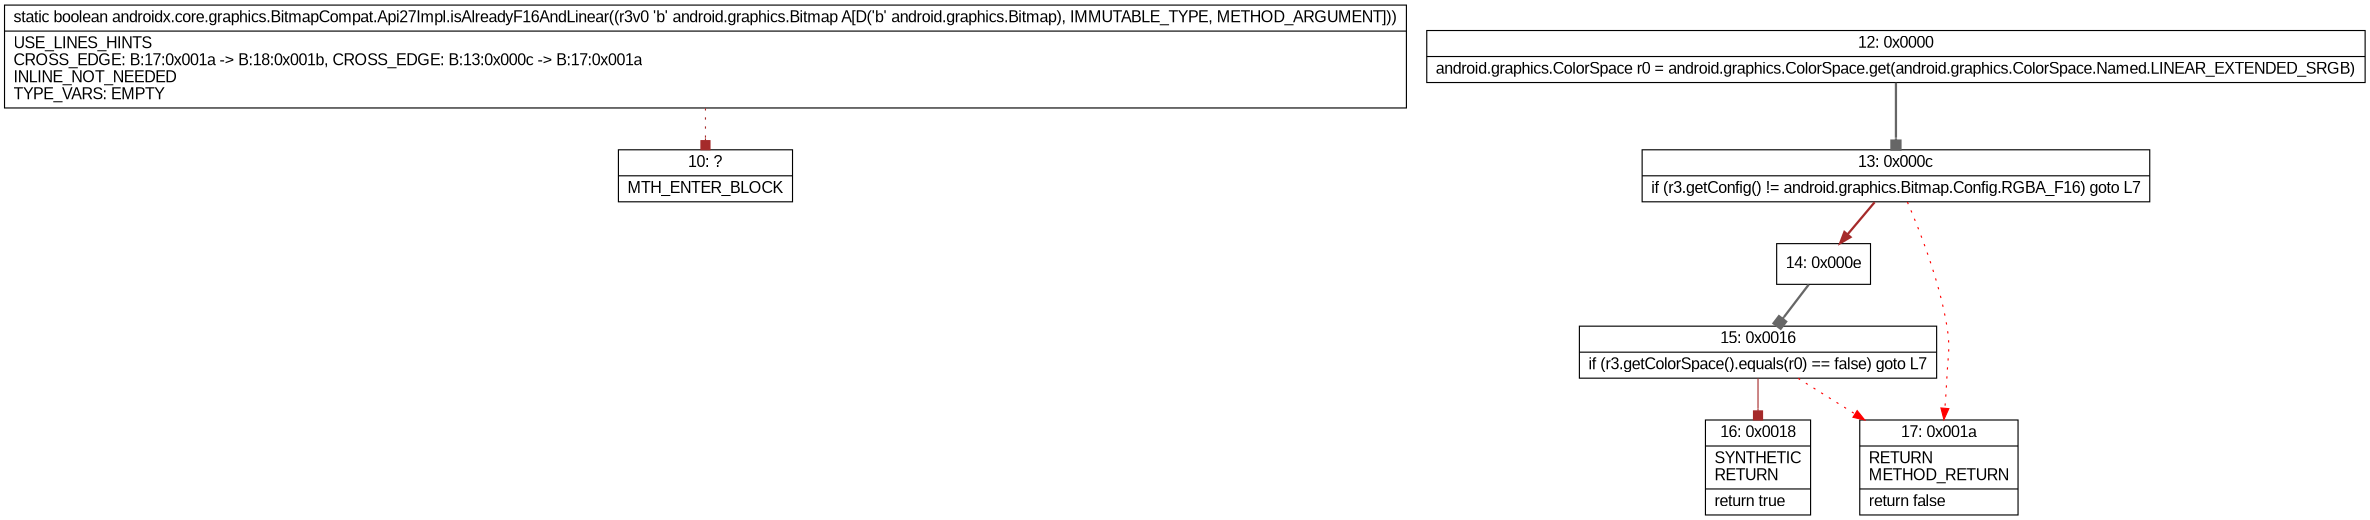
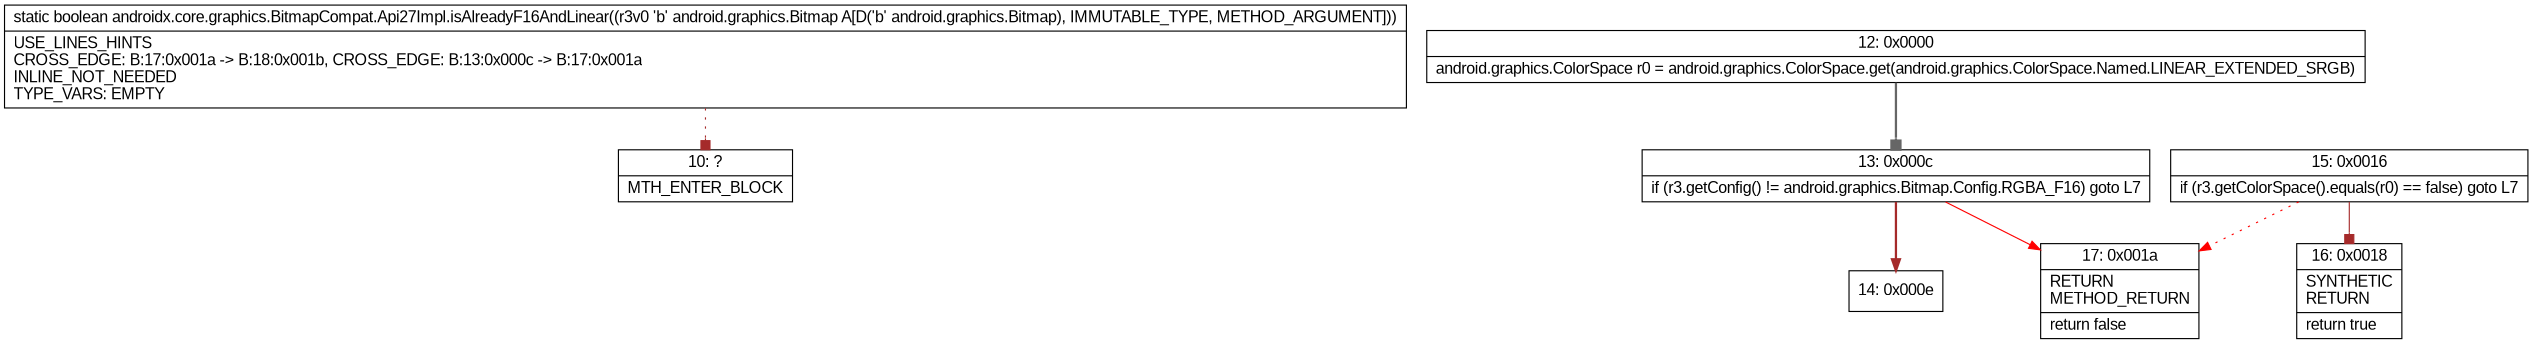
edge "14: 0x000e" -> "15: 0x0016": removed
edge "13: 0x000c" -> "17: 0x001a": style dotted -> solid
